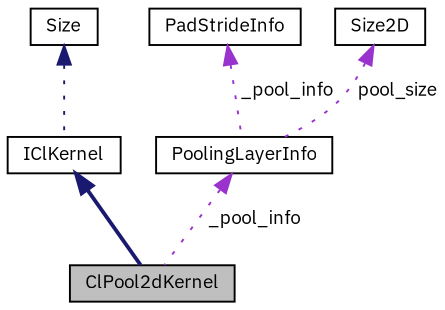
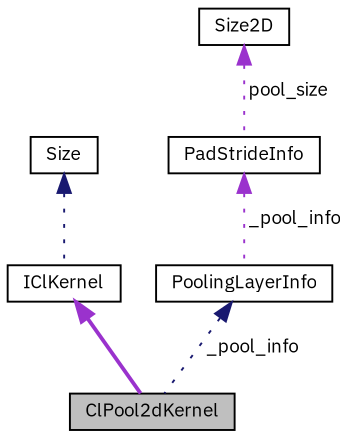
edge "PoolingLayerInfo" -> "Size2D": now "PadStrideInfo" -> "Size2D"
edge "ClPool2dKernel" -> "IClKernel": color midnightblue -> darkorchid3
edge "ClPool2dKernel" -> "PoolingLayerInfo": color darkorchid3 -> midnightblue
